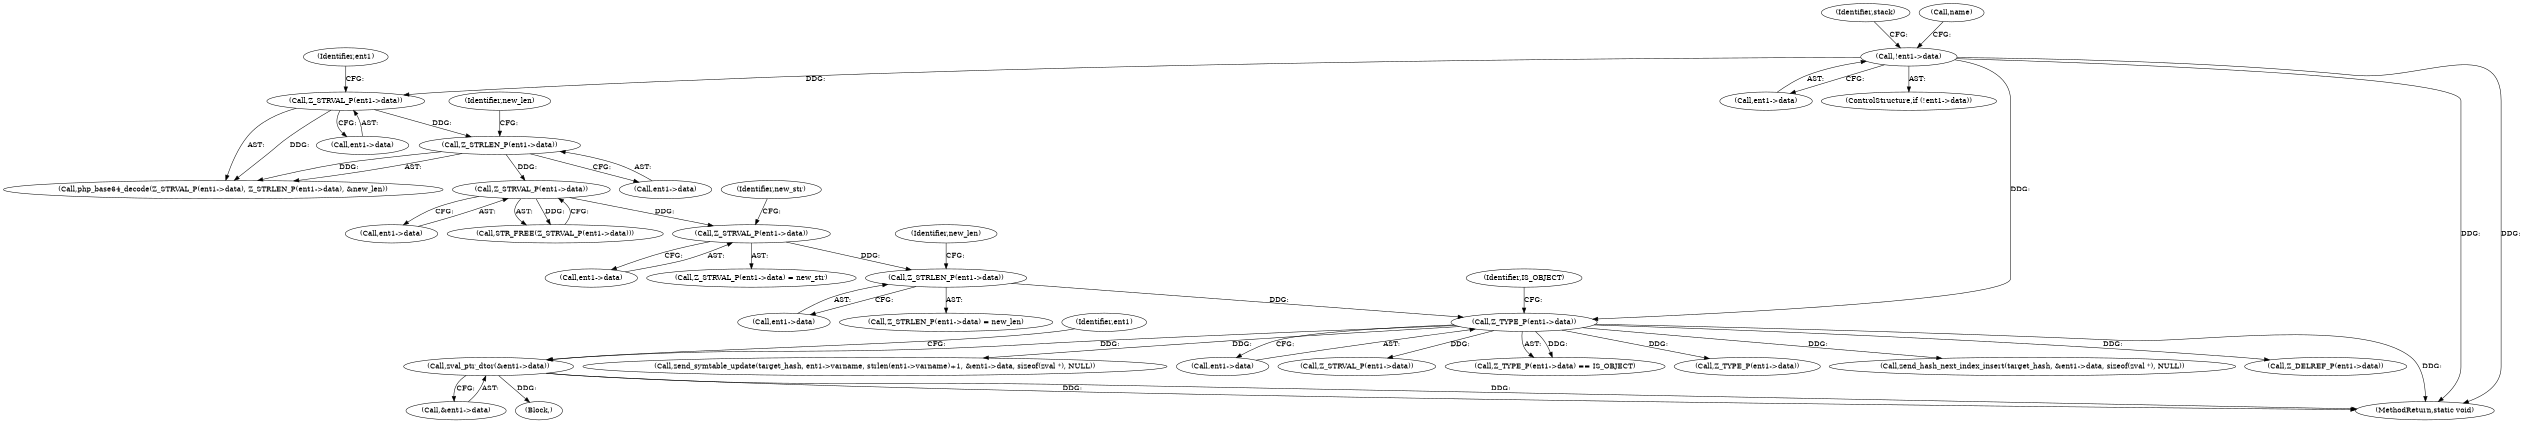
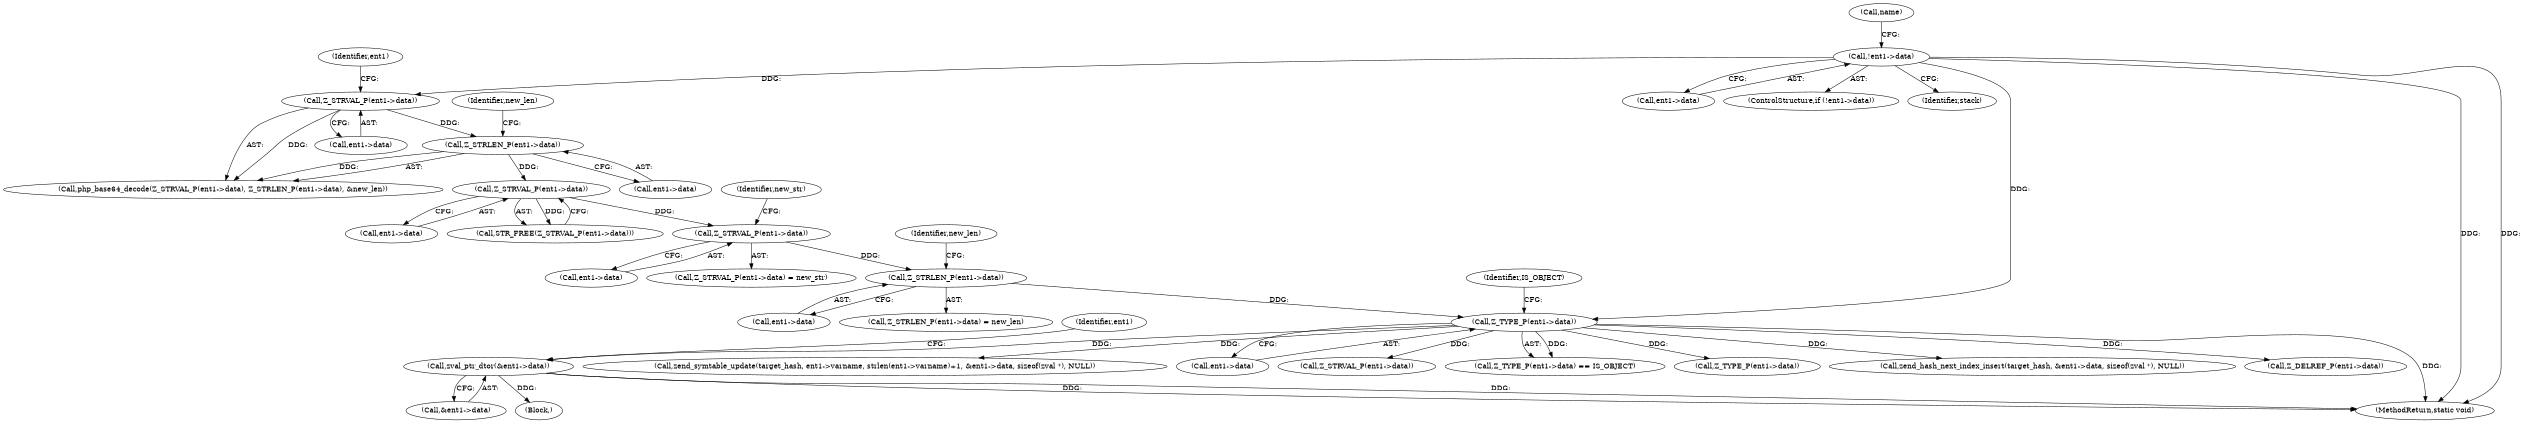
edge "(Identifier,stack)" -> "(Call,!ent1->data)": reversed
